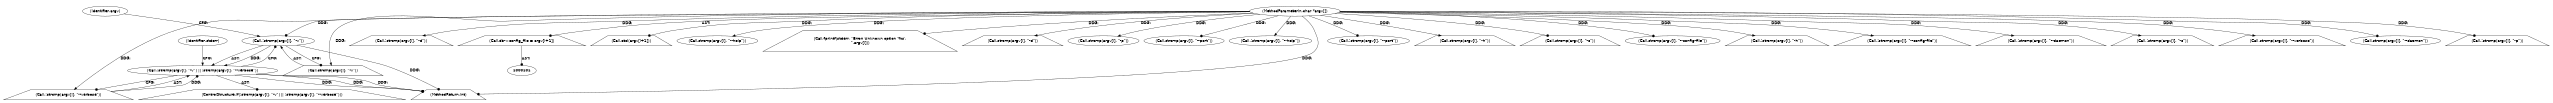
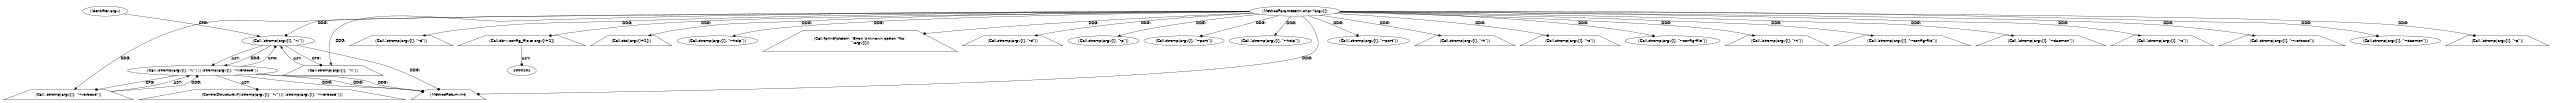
edge "(MethodParameterIn,char *argv[])" -> "(Call,atoi(argv[i+1]))": arrowhead dot -> normal
edge "(MethodParameterIn,char *argv[])" -> "(Call,db->config_file = argv[i+1])": label "AST: " -> "DDG: "
node "(Identifier,stderr)": removed
